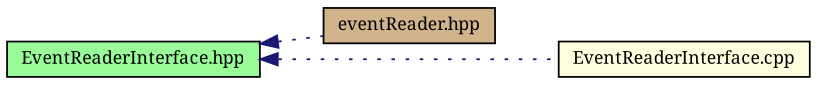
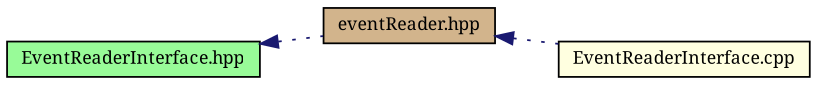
edge "EventReaderInterface.cpp" -> "EventReaderInterface.hpp": now "EventReaderInterface.cpp" -> "eventReader.hpp"
